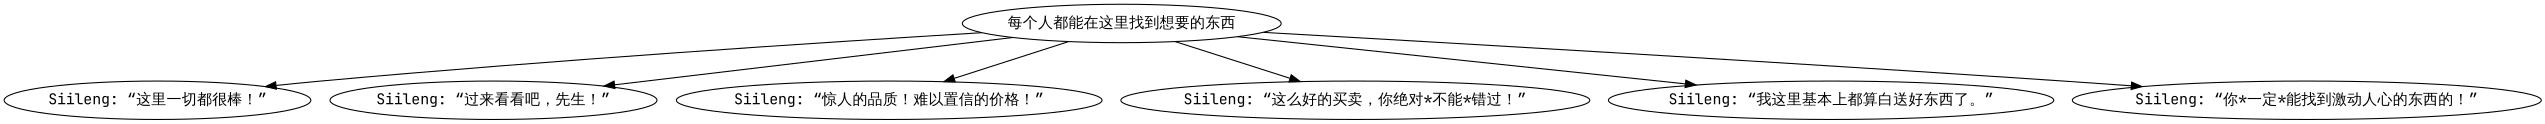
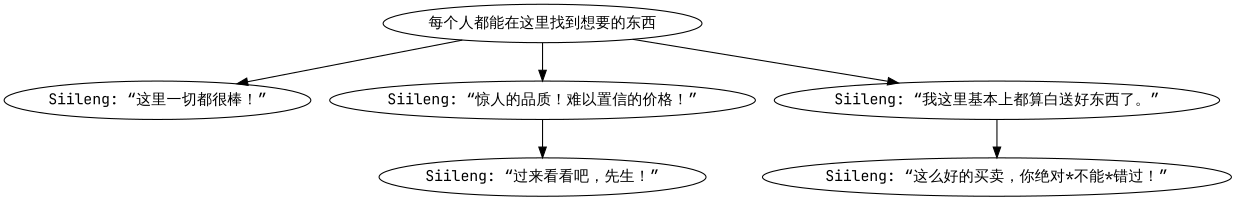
edge "每个人都能在这里找到想要的东西" -> "Siileng: “这么好的买卖，你绝对*不能*错过！”": now "Siileng: “我这里基本上都算白送好东西了。”" -> "Siileng: “这么好的买卖，你绝对*不能*错过！”"
edge "每个人都能在这里找到想要的东西" -> "Siileng: “过来看看吧，先生！”": now "Siileng: “惊人的品质！难以置信的价格！”" -> "Siileng: “过来看看吧，先生！”"
node "Siileng: “你*一定*能找到激动人心的东西的！”": removed
